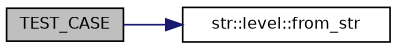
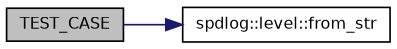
node "str::level::from_str": label "str::level::from_str" -> "spdlog::level::from_str"
